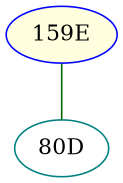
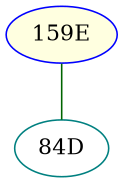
node "80D": label "80D" -> "84D"
